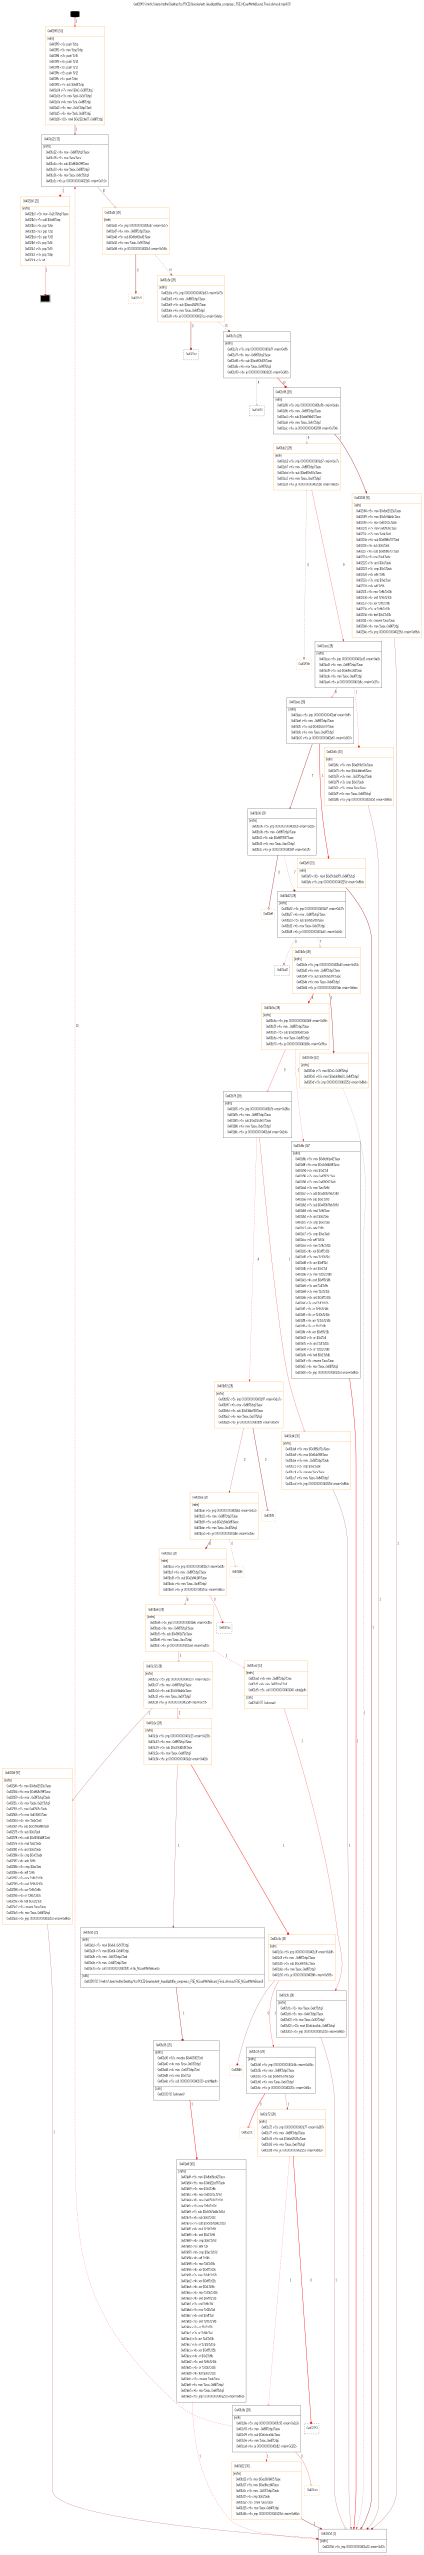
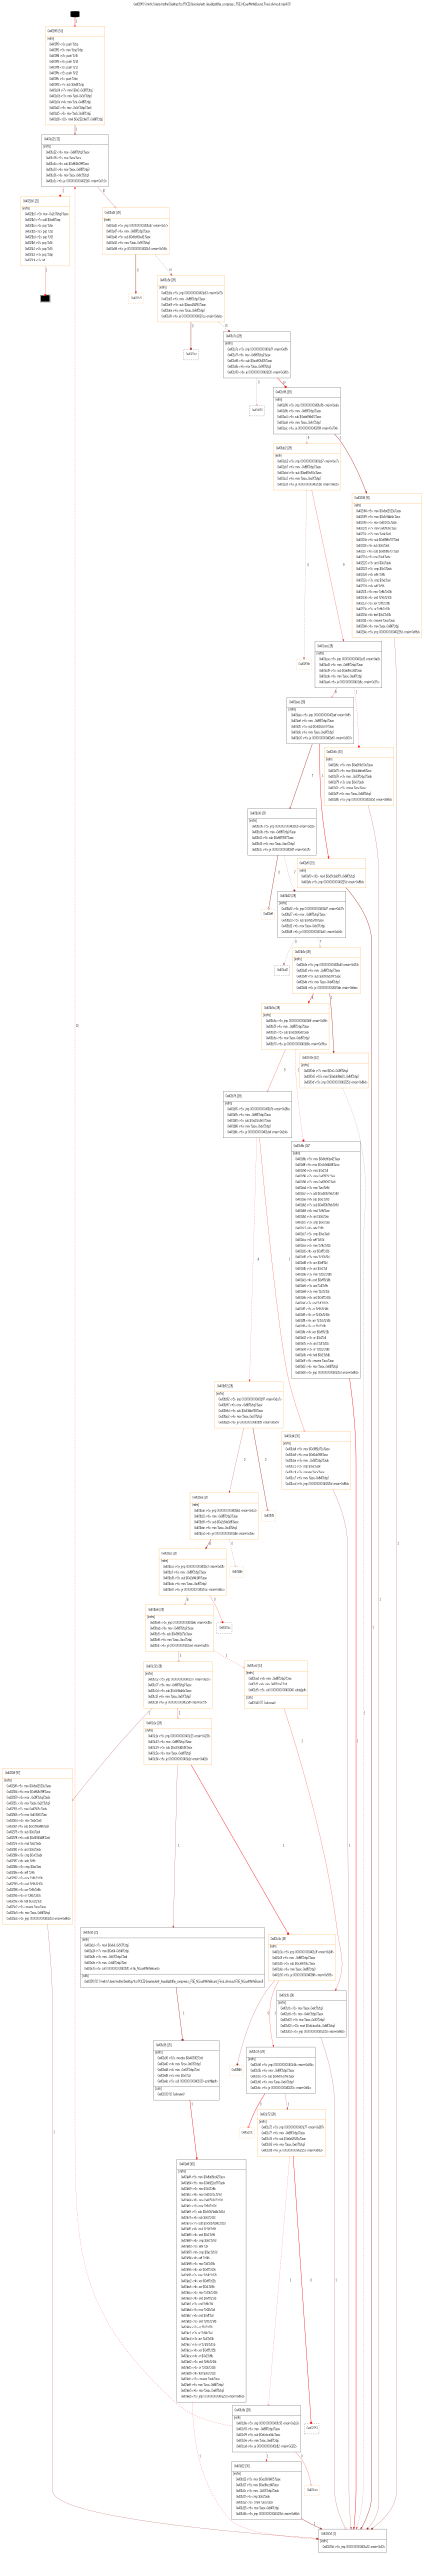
edge "0x401a7a [28]" -> "0x401d30": label " 4" -> " 0"
edge "0x401b5a [28]" -> "0x401d8a [147]": arrowhead normal -> box
node "0x401d12 [30]": color darkorange -> black
